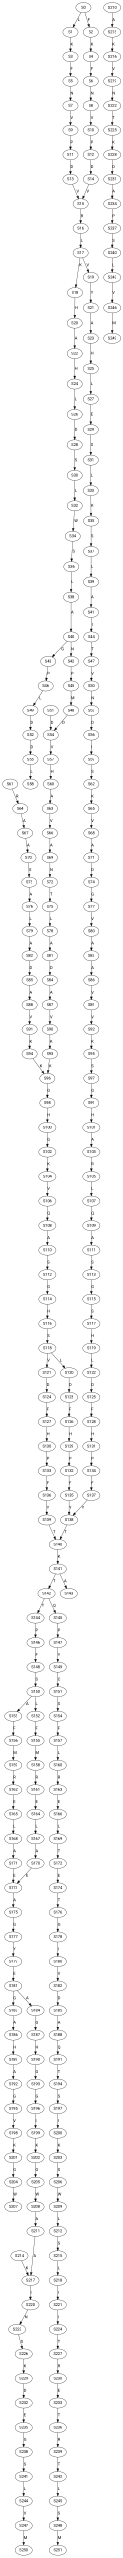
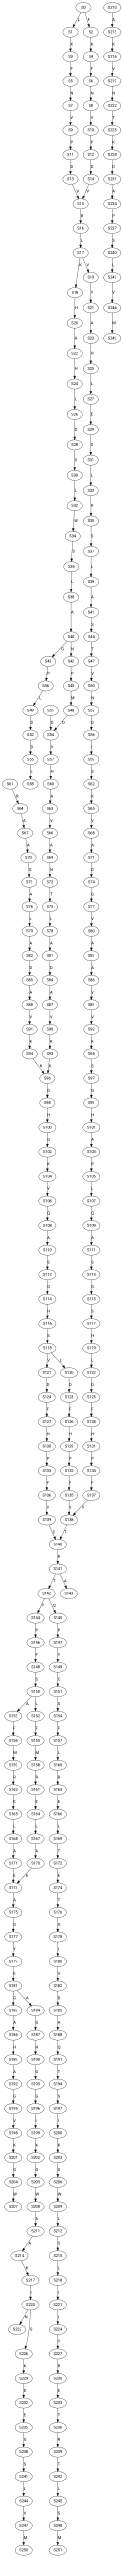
edge "S41" -> "S44": label "I" -> "S"
edge "S139" -> "S140": label "T" -> "C"
edge "S211" -> "S217": now "S211" -> "S214"
edge "S223" -> "S226": now "S220" -> "S226"
